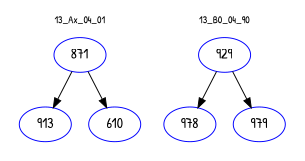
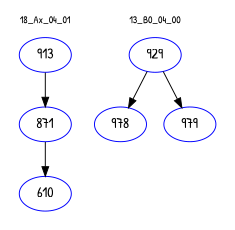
cluster "13_Ax_04_01": label "13_Ax_04_01" -> "18_Ax_04_01"
cluster "13_B0_04_90": label "13_B0_04_90" -> "13_B0_04_00"
edge "871" -> "913": reversed
